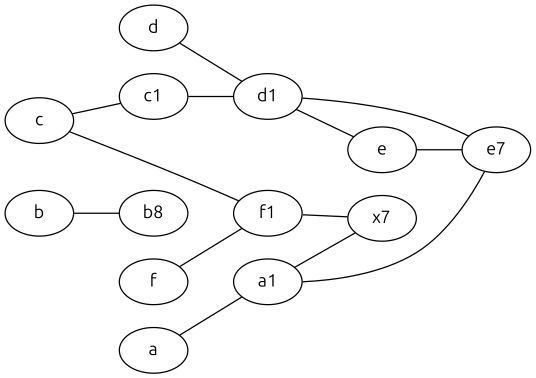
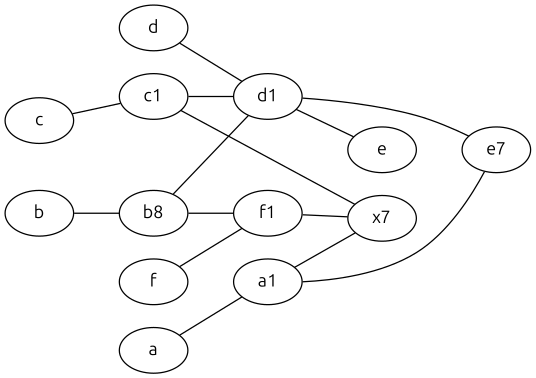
edge "e" -- "e7": removed
edge "d1" -- "b8": added
edge "c1" -- "x7": added
edge "c" -- "f1": now "b8" -- "f1"
